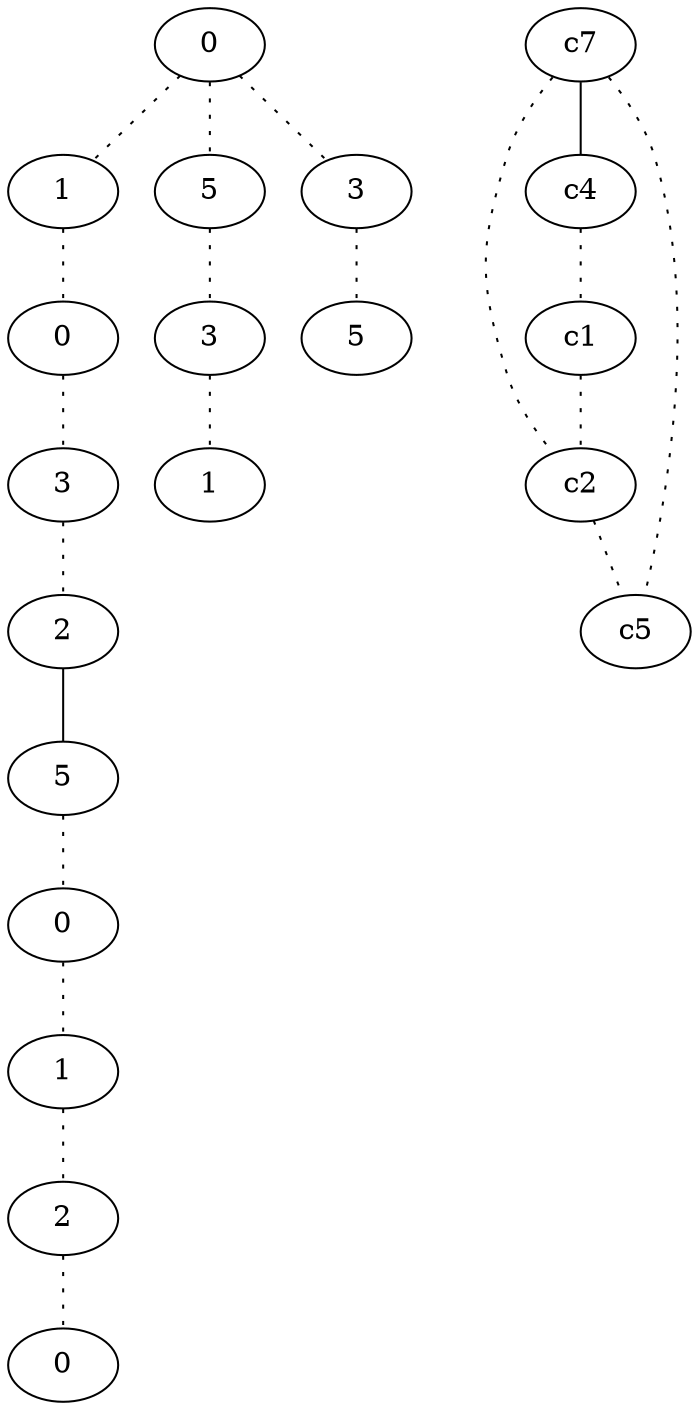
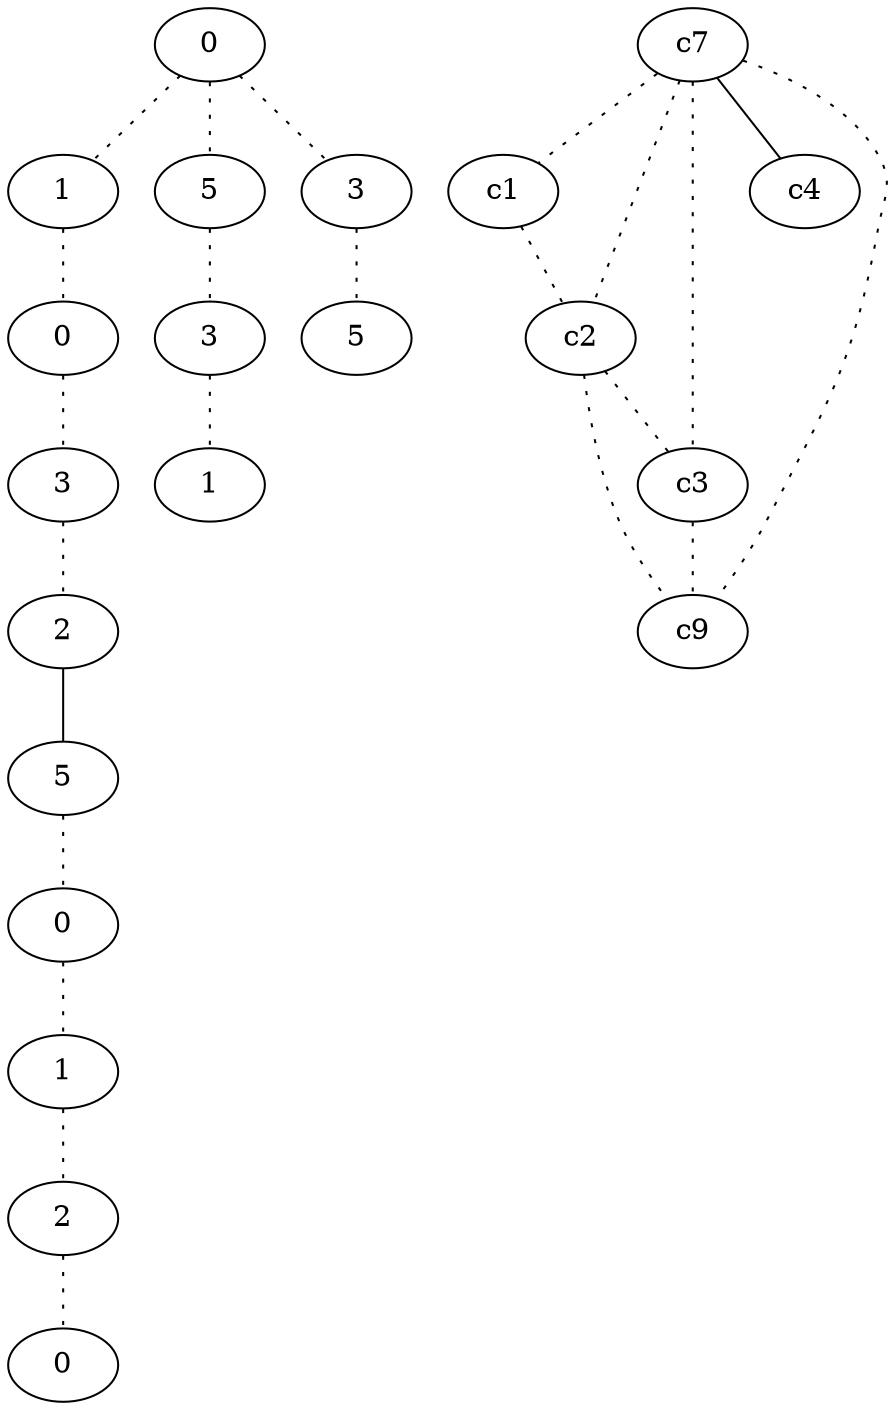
edge "c4" -- "c1": now "c7" -- "c1"
node "c3": added
node "c5": label "c5" -> "c9"
